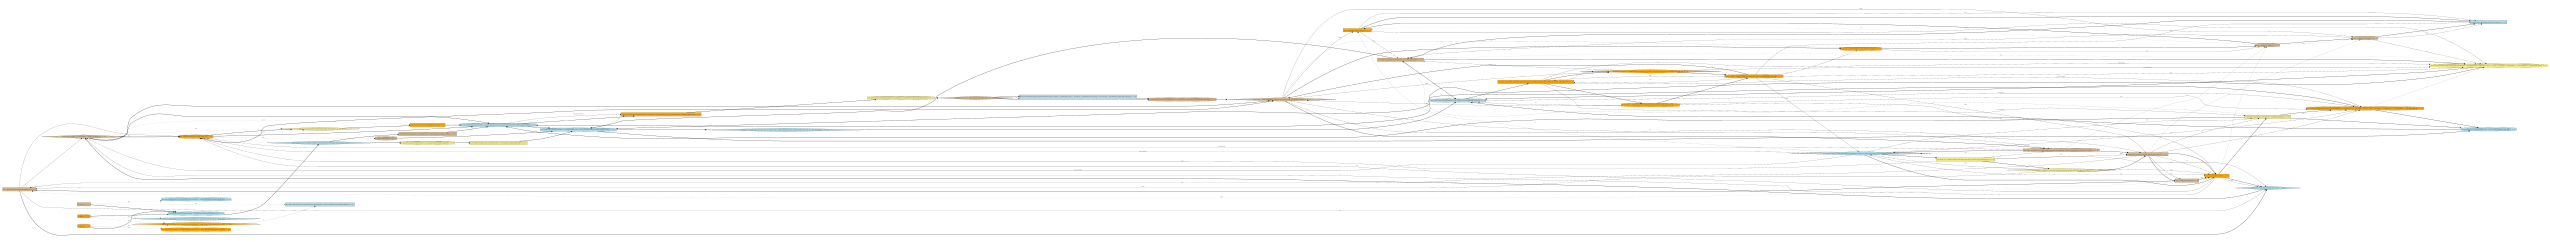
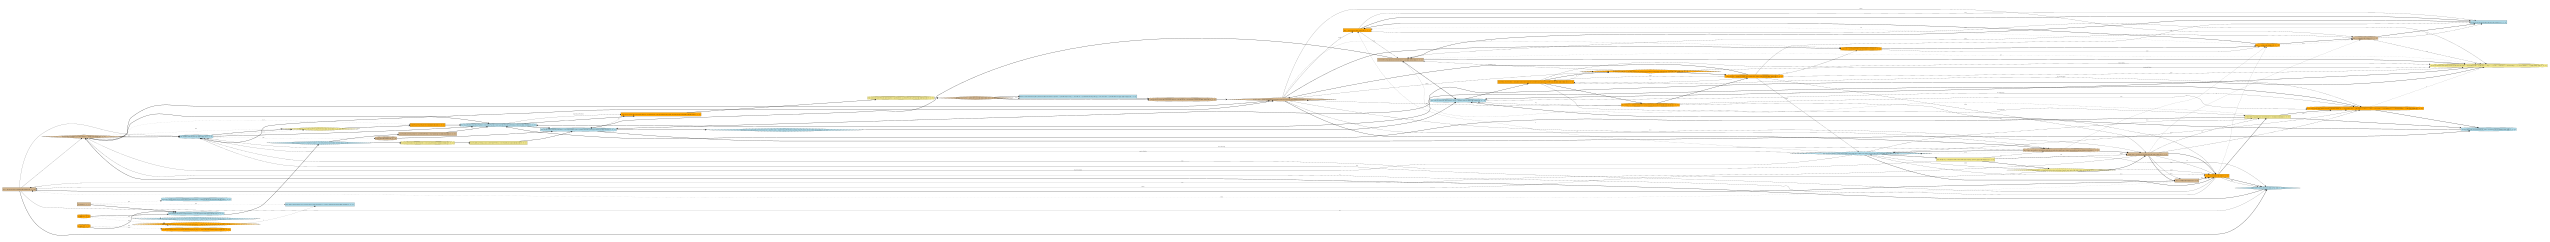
node "sum == null@@@18@@@['0', '0', '1']": fillcolor tan -> orange
node "final NullPointerException e@@@30@@@['1', '1', '1']": fillcolor orange -> lightblue
